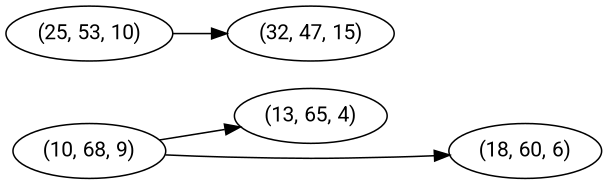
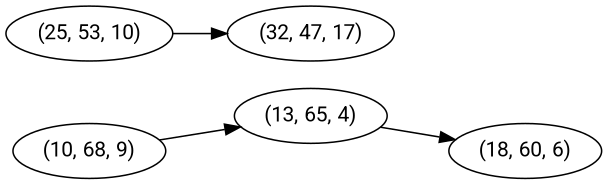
node "(32, 47, 15)": label "(32, 47, 15)" -> "(32, 47, 17)"
edge "(10, 68, 9)" -> "(18, 60, 6)": now "(13, 65, 4)" -> "(18, 60, 6)"
